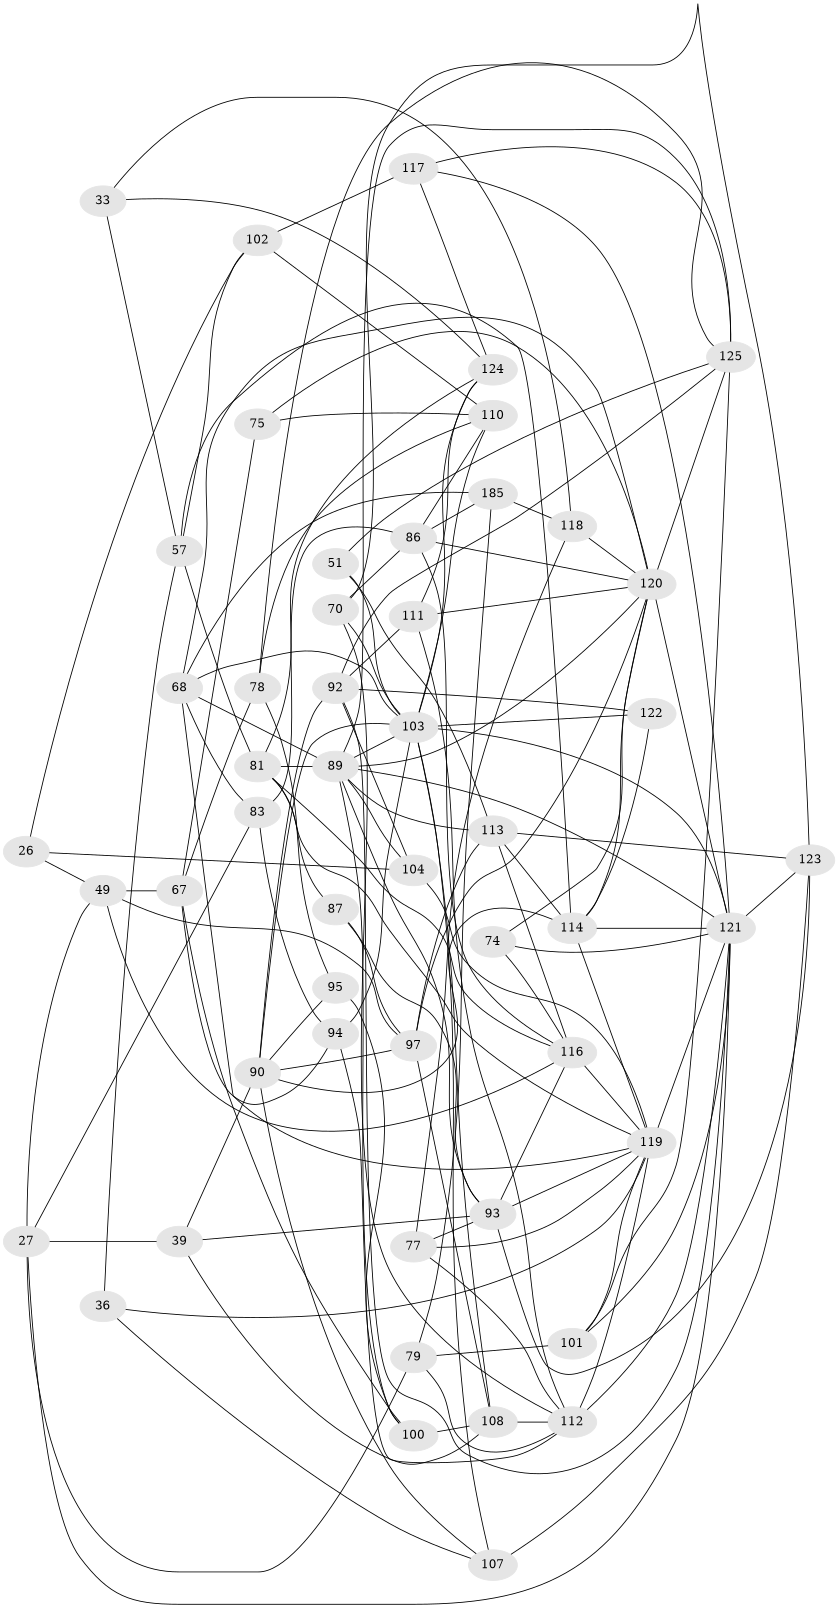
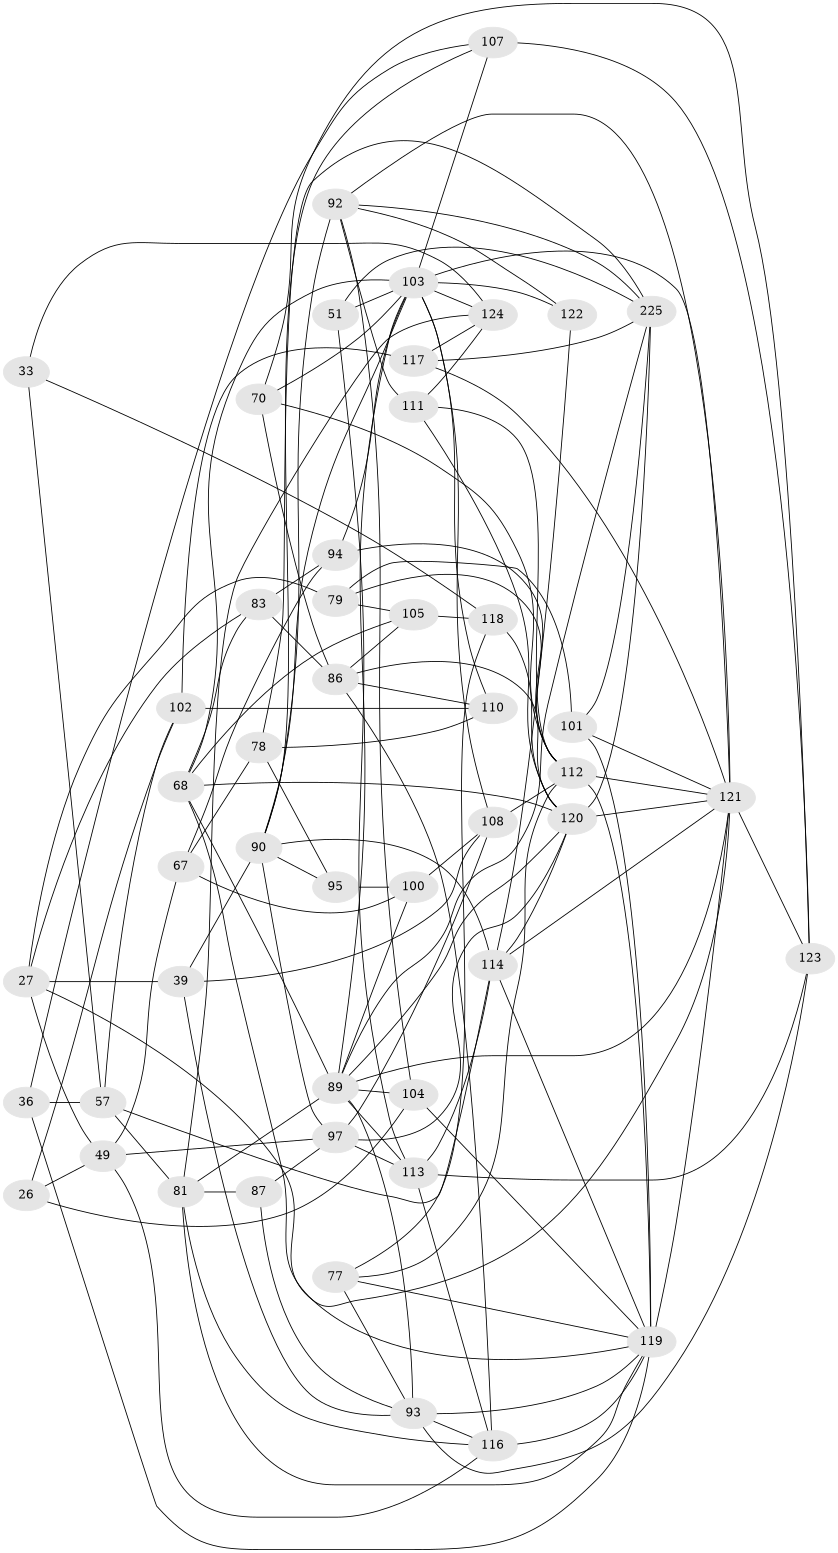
node "125": label "125" -> "225"
node "75": removed
node "185": label "185" -> "105"
node "74": removed
